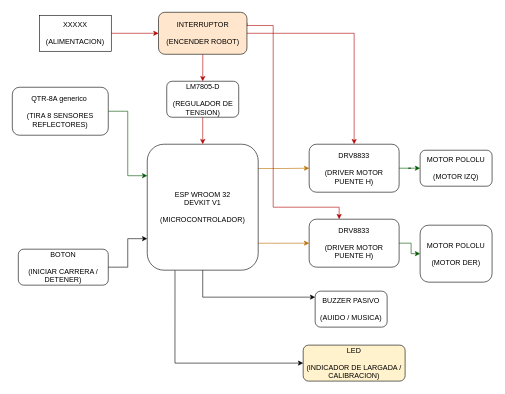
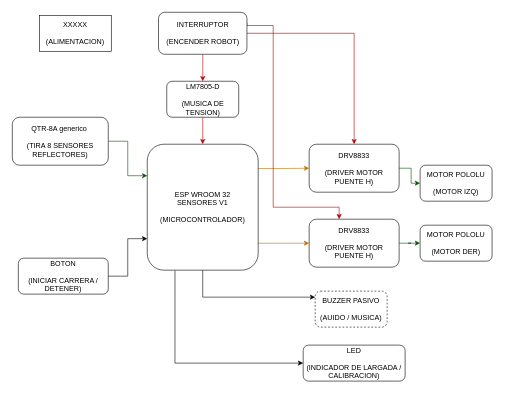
edge "XXXXX (ALIMENTACION)" -> "INTERRUPTOR (ENCENDER ROBOT)": removed
node "INTERRUPTOR (ENCENDER ROBOT)": fillcolor #ffe6cc -> #ffffff
node "LM7805-D (REGULADOR DE TENSION)": label "LM7805-D (REGULADOR DE TENSION)" -> "LM7805-D (MUSICA DE TENSION)"
node "QTR-8A generico (TIRA 8 SENSORES REFLECTORES)": moved (60, 111) -> (60, 141)
node "MOTOR POLOLU (MOTOR IZQ)": moved (456, 168) -> (456, 183)
node "ESP WROOM 32 DEVKIT V1 (MICROCONTROLADOR)": label "ESP WROOM 32 DEVKIT V1 (MICROCONTROLADOR)" -> "ESP WROOM 32 SENSORES V1 (MICROCONTROLADOR)"
node "MOTOR POLOLU (MOTOR DER)": size 72x57 -> 72x36
node "BOTON (INICIAR CARRERA / DETENER)": moved (63, 267) -> (63, 276)
node "BUZZER PASIVO (AUIDO / MUSICA)": style solid -> dashed
node "LED (INDICADOR DE LARGADA / CALIBRACION)": fillcolor #fff2cc -> #ffffff
